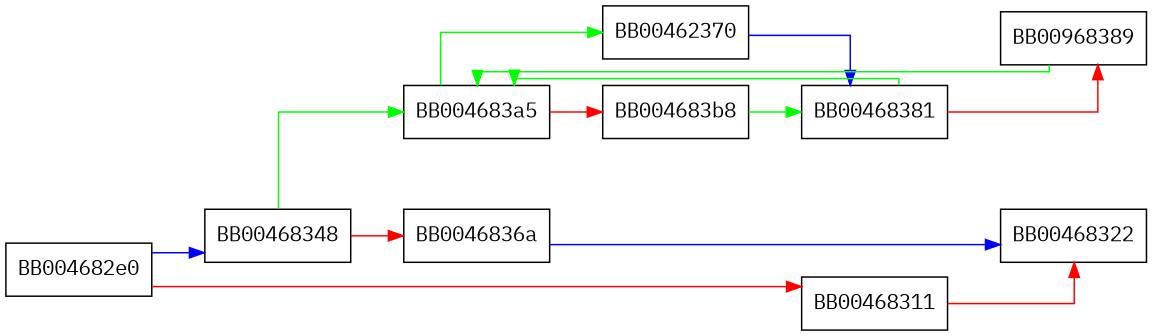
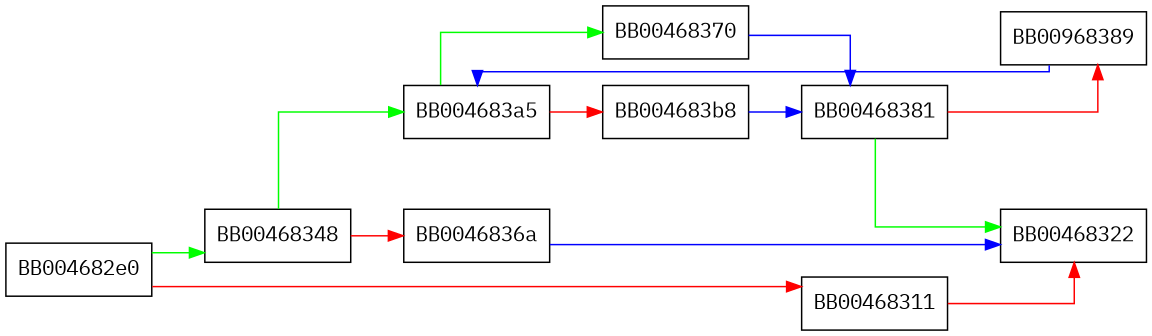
node "BB00462370": label "BB00462370" -> "BB00468370"
edge "BB00968389" -> "BB004683a5": color green -> blue
edge "BB00468381" -> "BB004683a5": now "BB00468381" -> "BB00468322"
edge "BB004683b8" -> "BB00468381": color green -> blue
edge "BB004682e0" -> "BB00468348": color blue -> green
